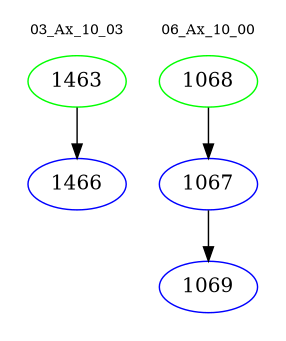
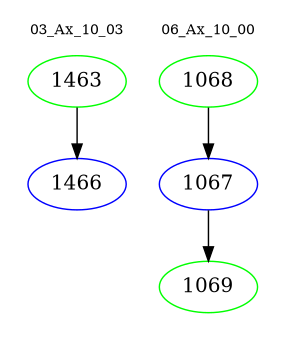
node "1069": color blue -> green
